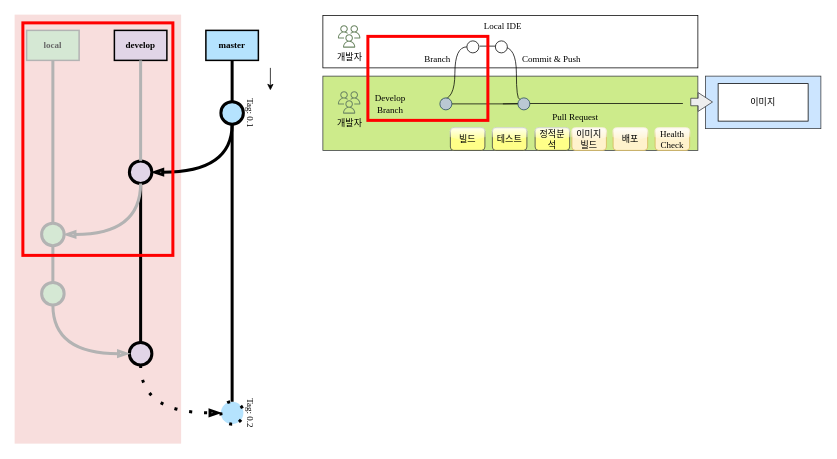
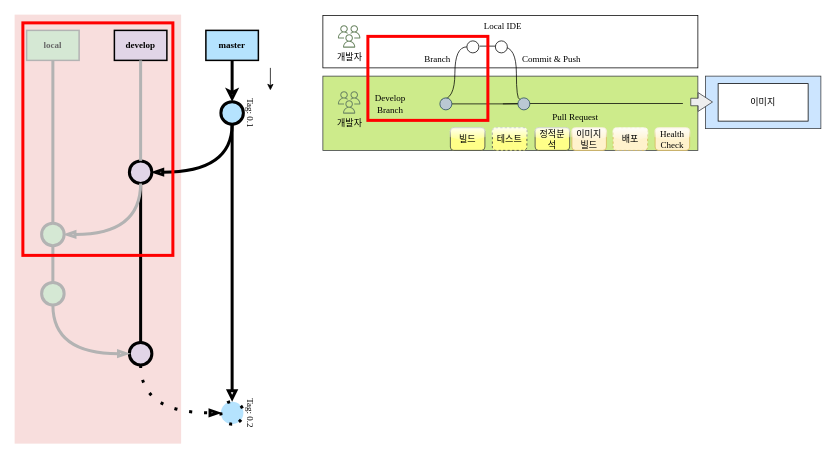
edge "master" -- "Tag: 0.1": arrowhead none -> classic
node "테스트": style solid -> dashed
node "배포": style solid -> dashed
edge "Tag: 0.1" -- "Tag: 0.2": arrowhead none -> block
